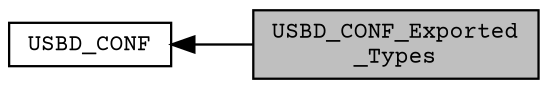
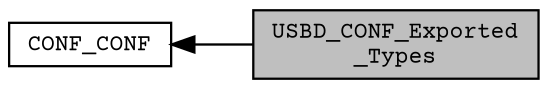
node "USBD_CONF": label "USBD_CONF" -> "CONF_CONF"
